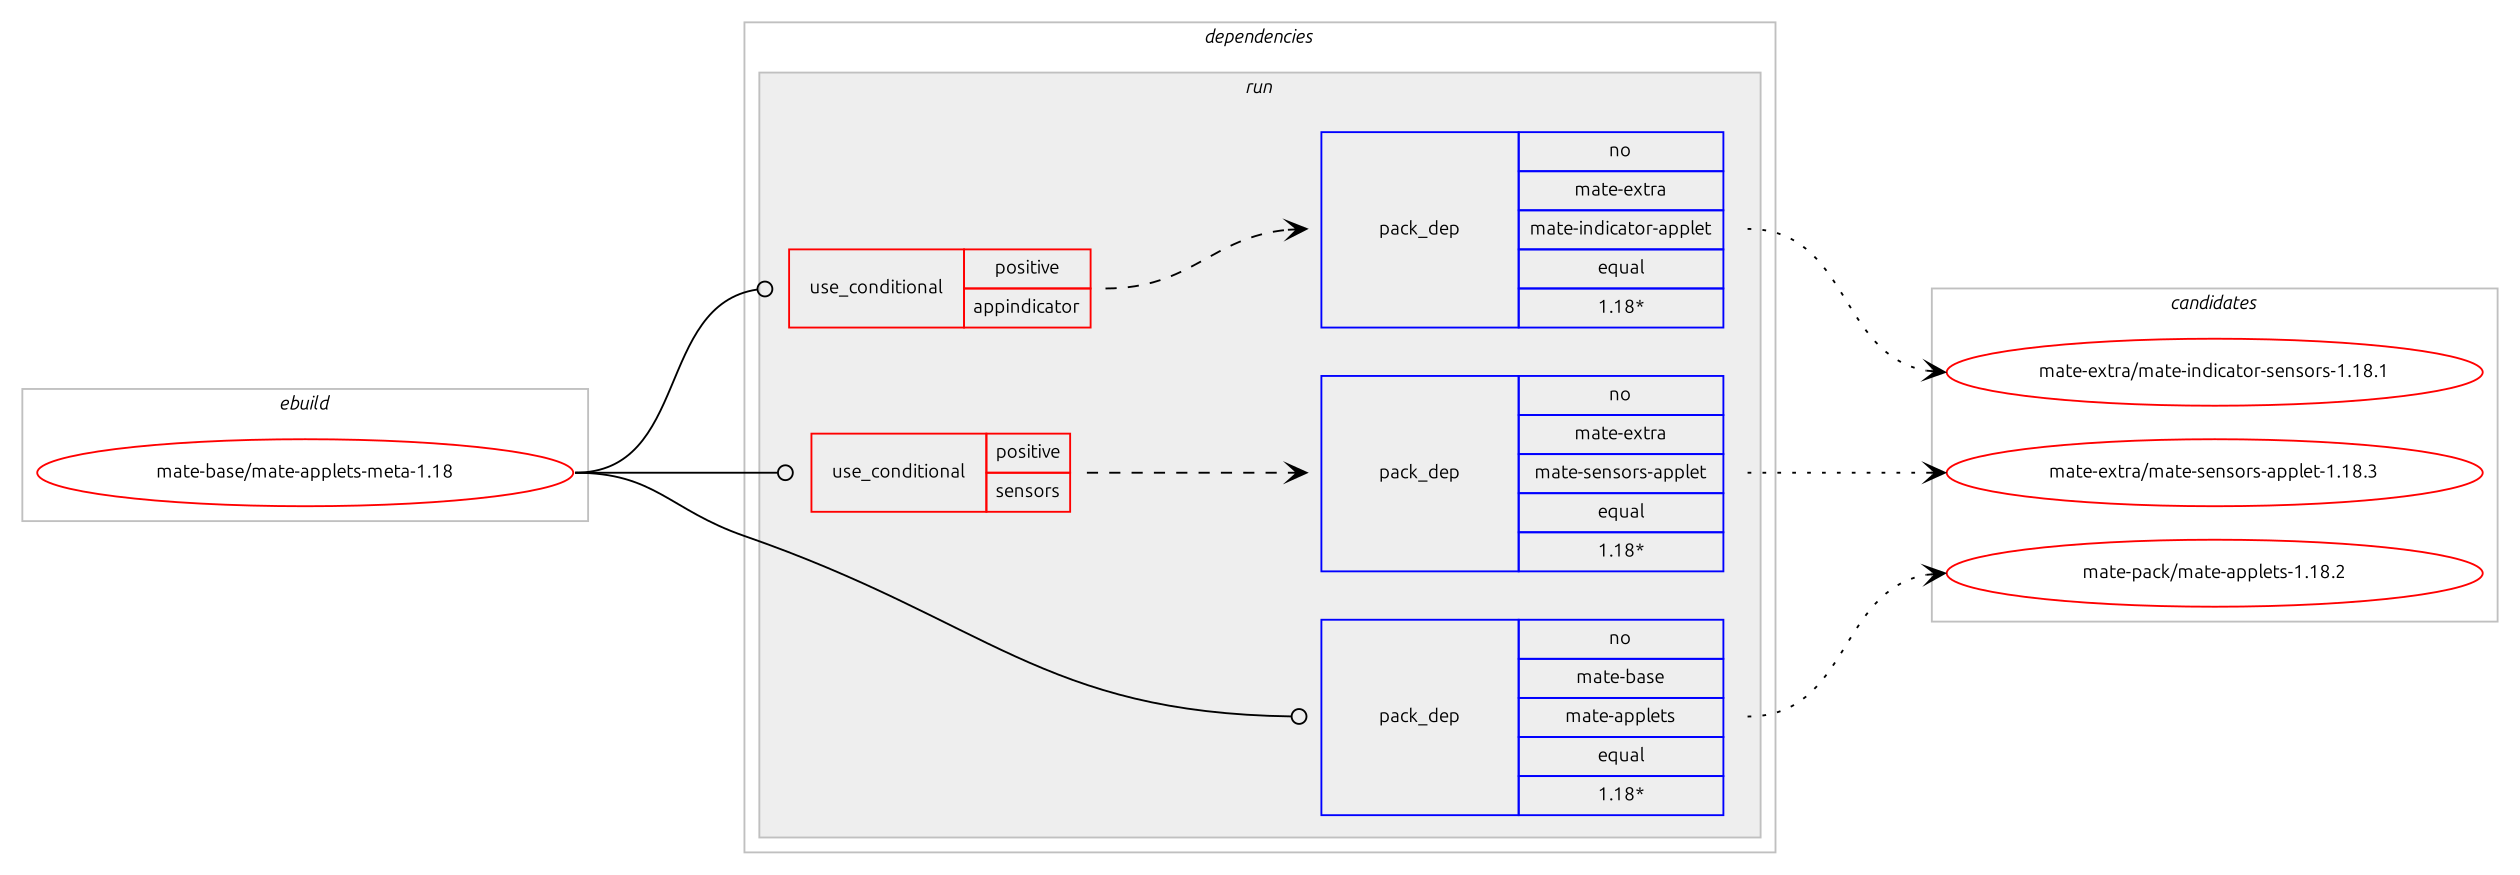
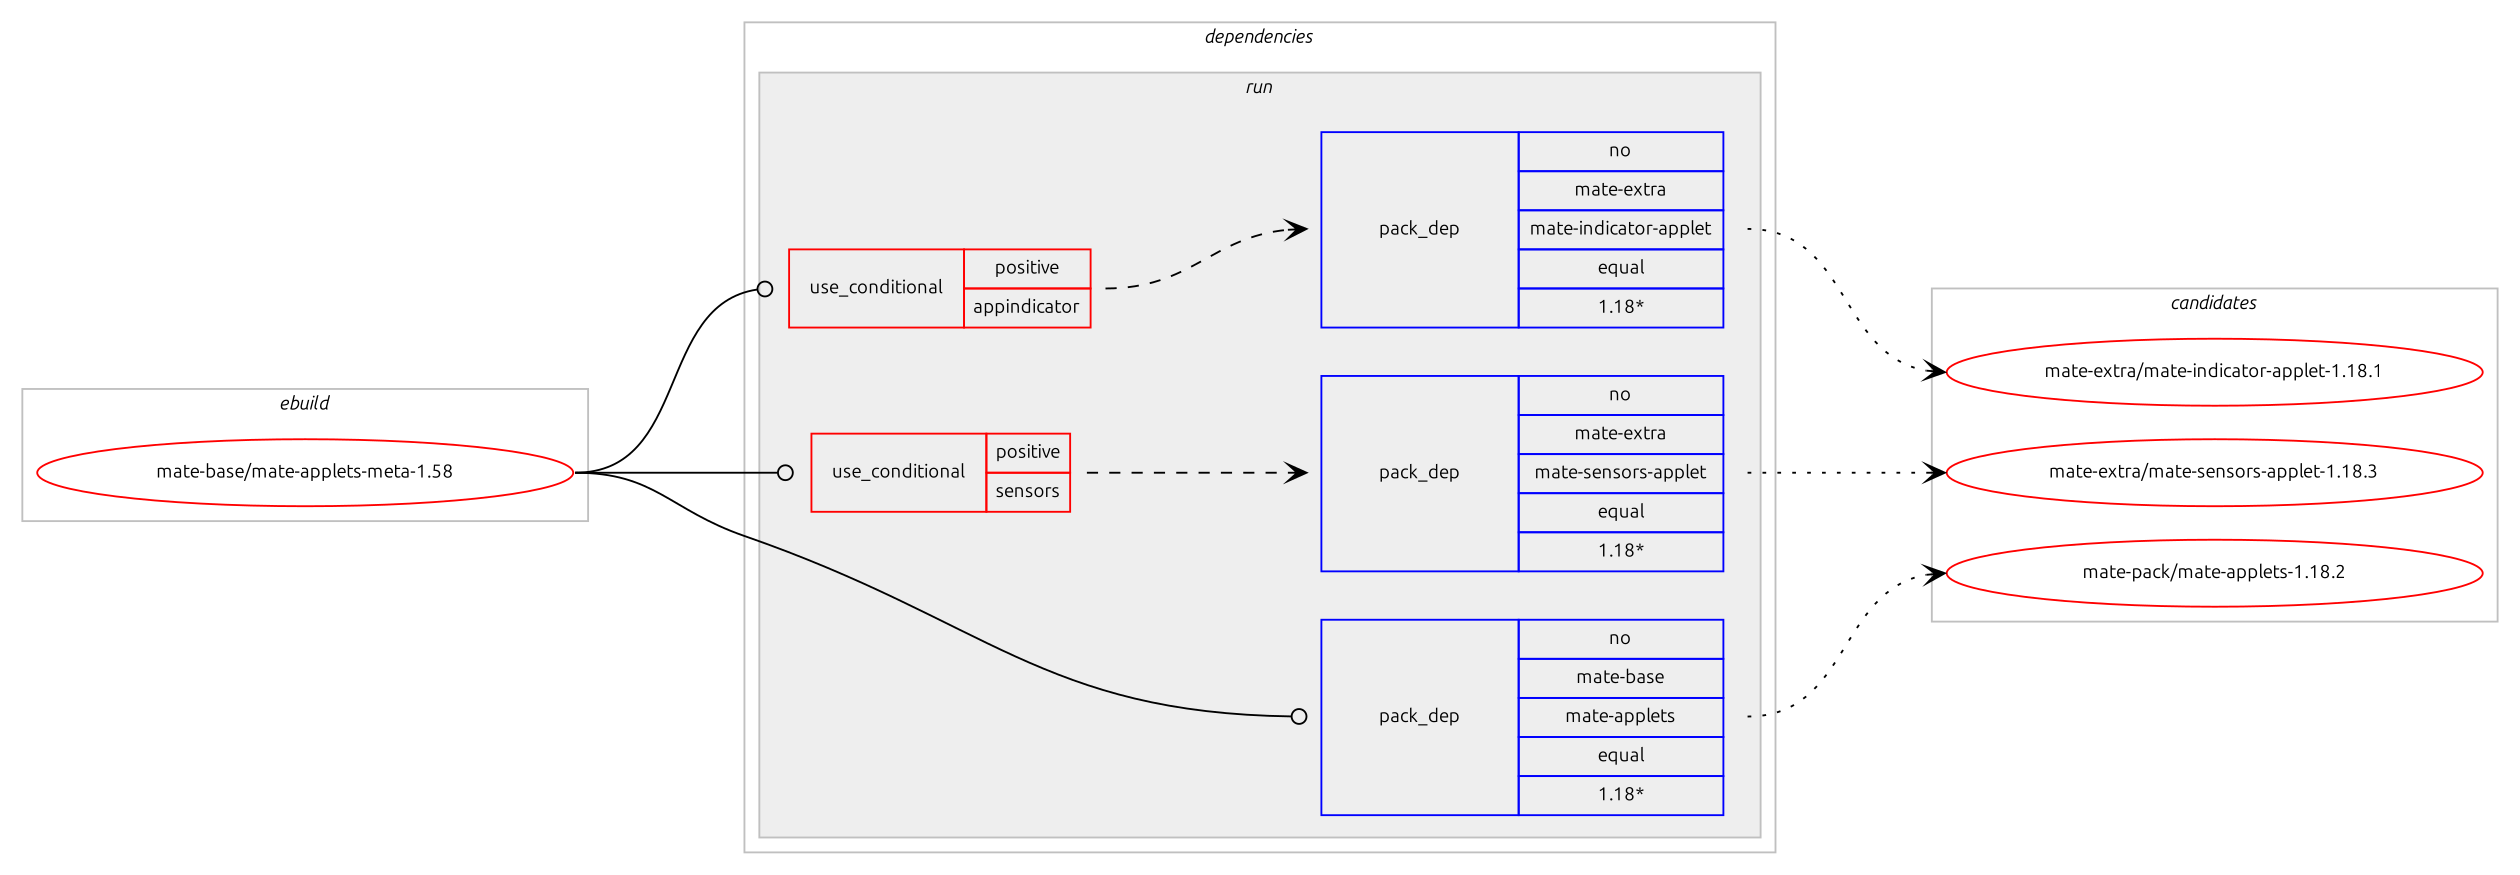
node "mate-extra/mate-indicator-sensors-1.18.1": label "mate-extra/mate-indicator-sensors-1.18.1" -> "mate-extra/mate-indicator-applet-1.18.1"
node "mate-base/mate-applets-meta-1.18": label "mate-base/mate-applets-meta-1.18" -> "mate-base/mate-applets-meta-1.58"
